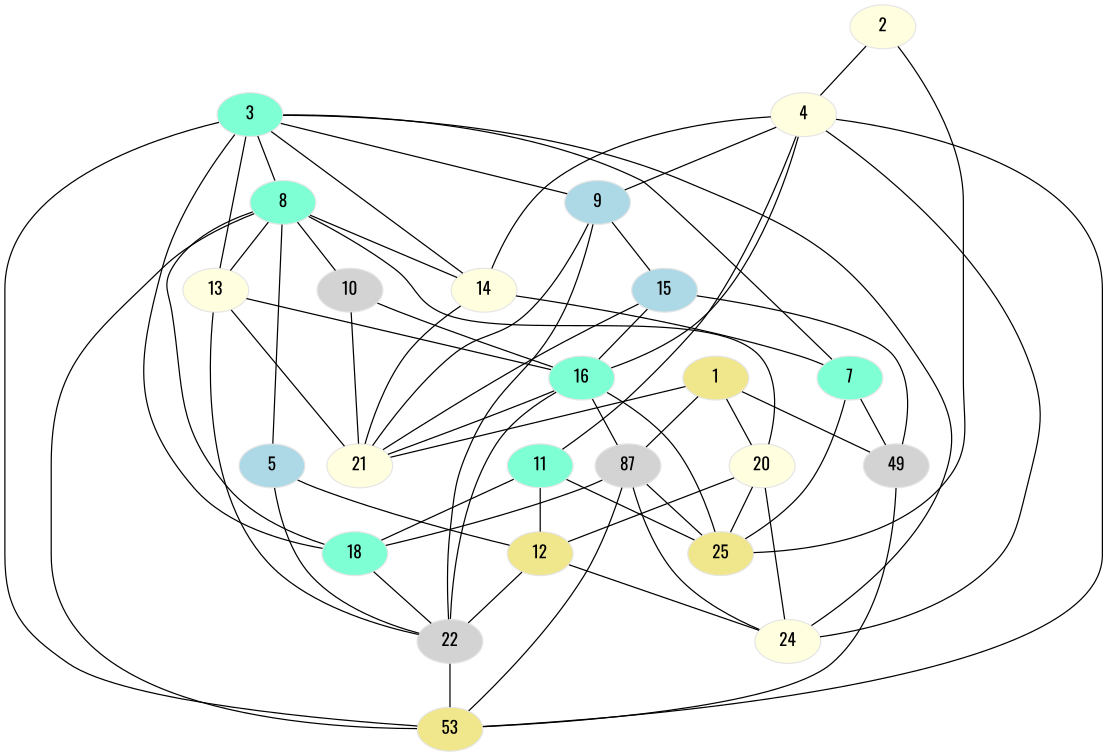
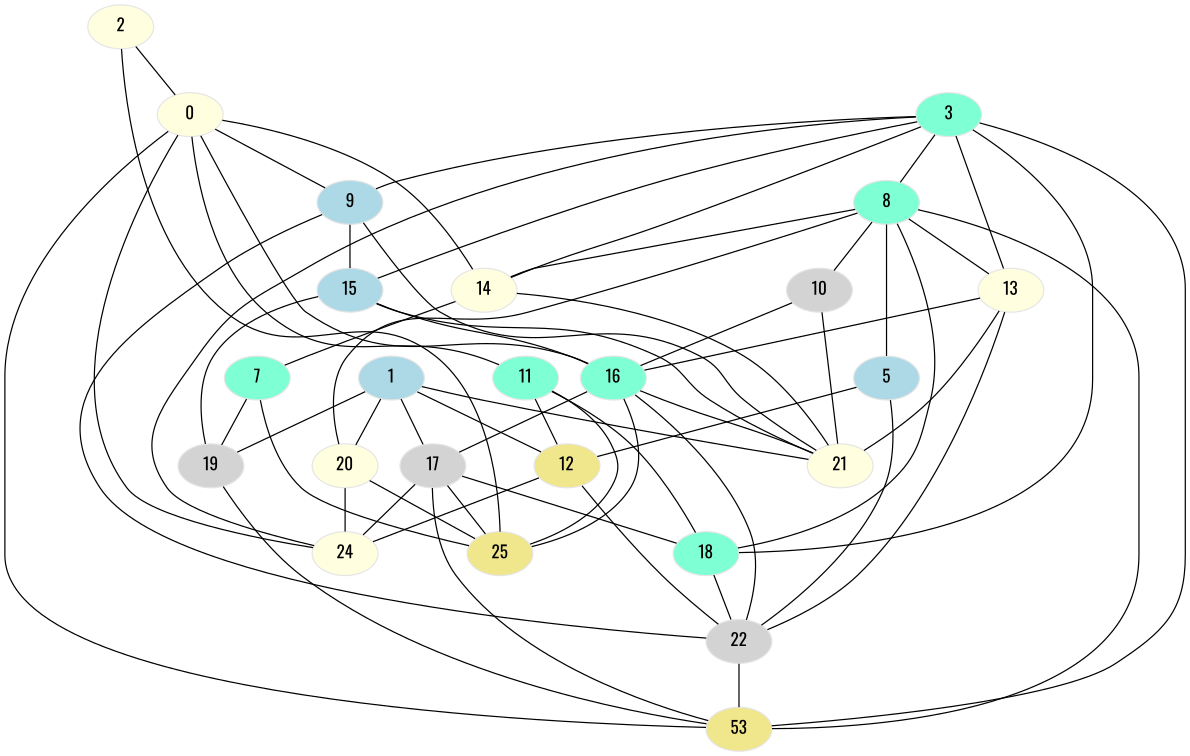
node "4": label "4" -> "0"
edge "3" -- "7": now "3" -- "15"
node "1": fillcolor khaki -> lightblue
node "87": label "87" -> "17"
node "49": label "49" -> "19"
edge "20" -- "12": now "1" -- "12"
